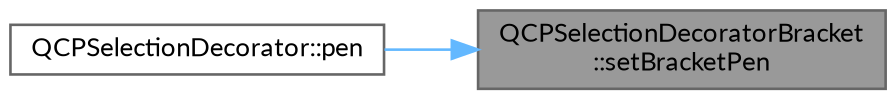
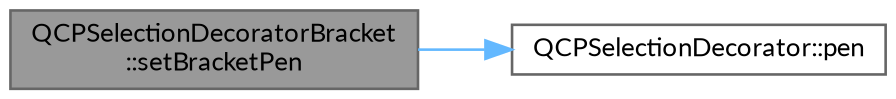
edge "QCPSelectionDecorator::pen" -> "QCPSelectionDecoratorBracket ::setBracketPen": reversed
